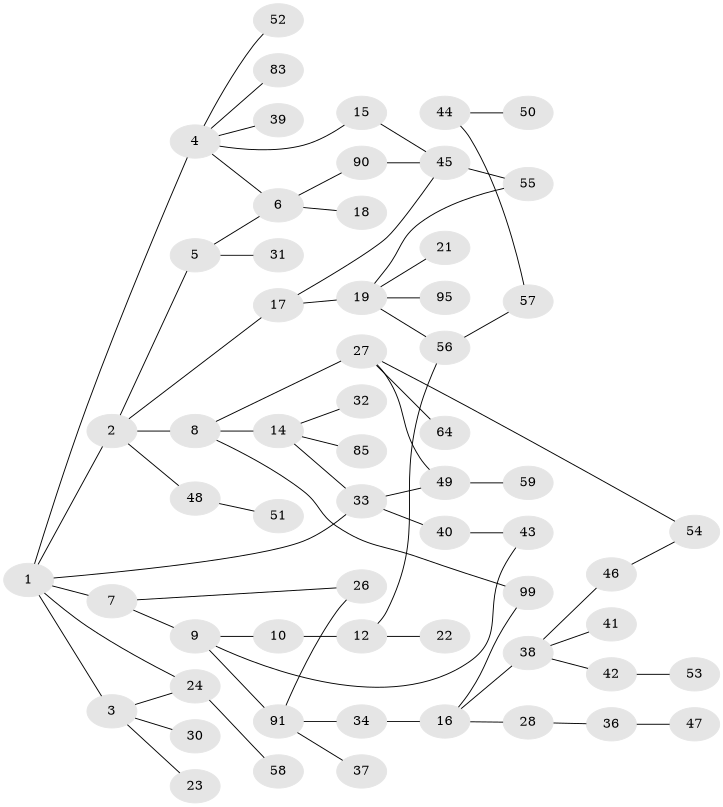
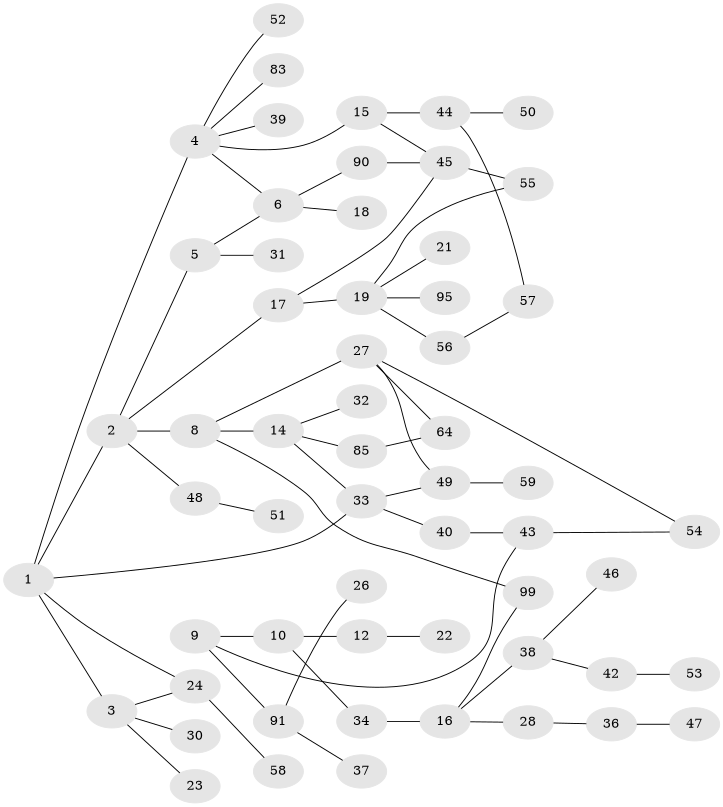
edge "15" -- "44": added
edge "64" -- "85": added
edge "56" -- "12": removed
edge "54" -- "46": now "54" -- "43"
node "7": removed
node "41": removed
edge "91" -- "34": now "10" -- "34"
